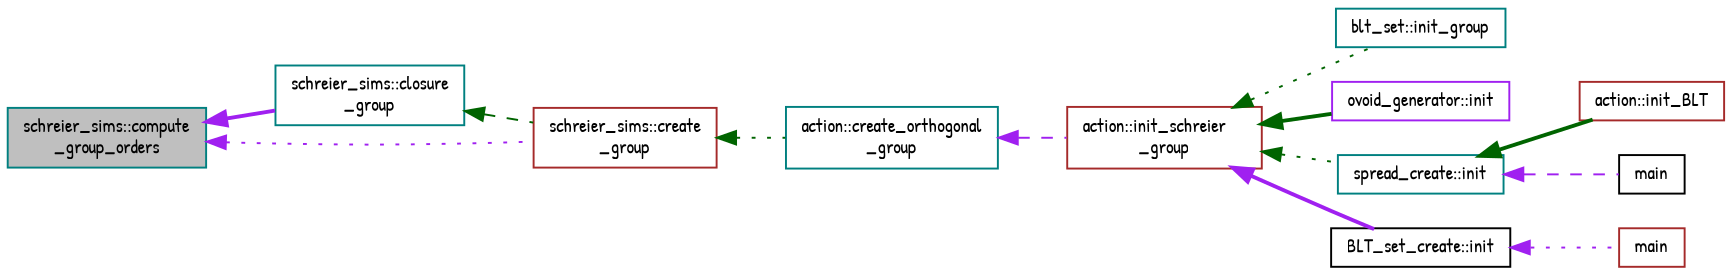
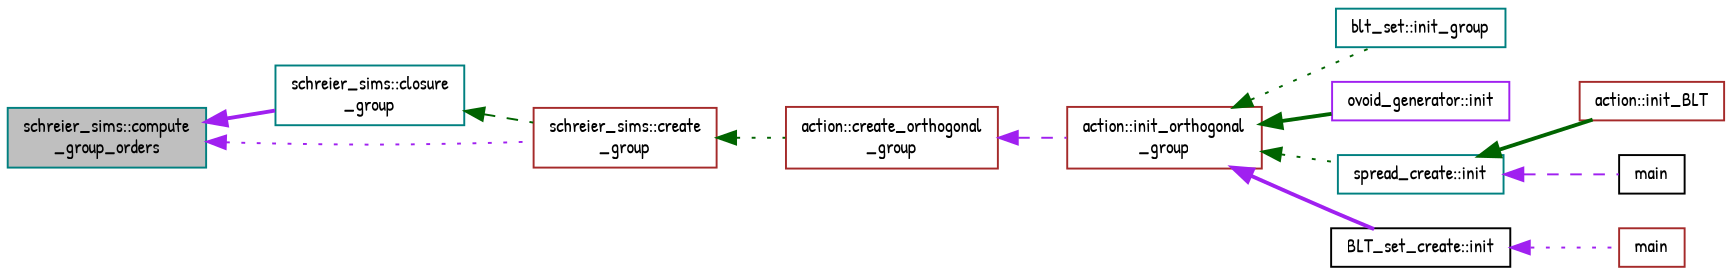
node "action::create_orthogonal _group": color teal -> brown
node "action::init_schreier _group": label "action::init_schreier _group" -> "action::init_orthogonal _group"
